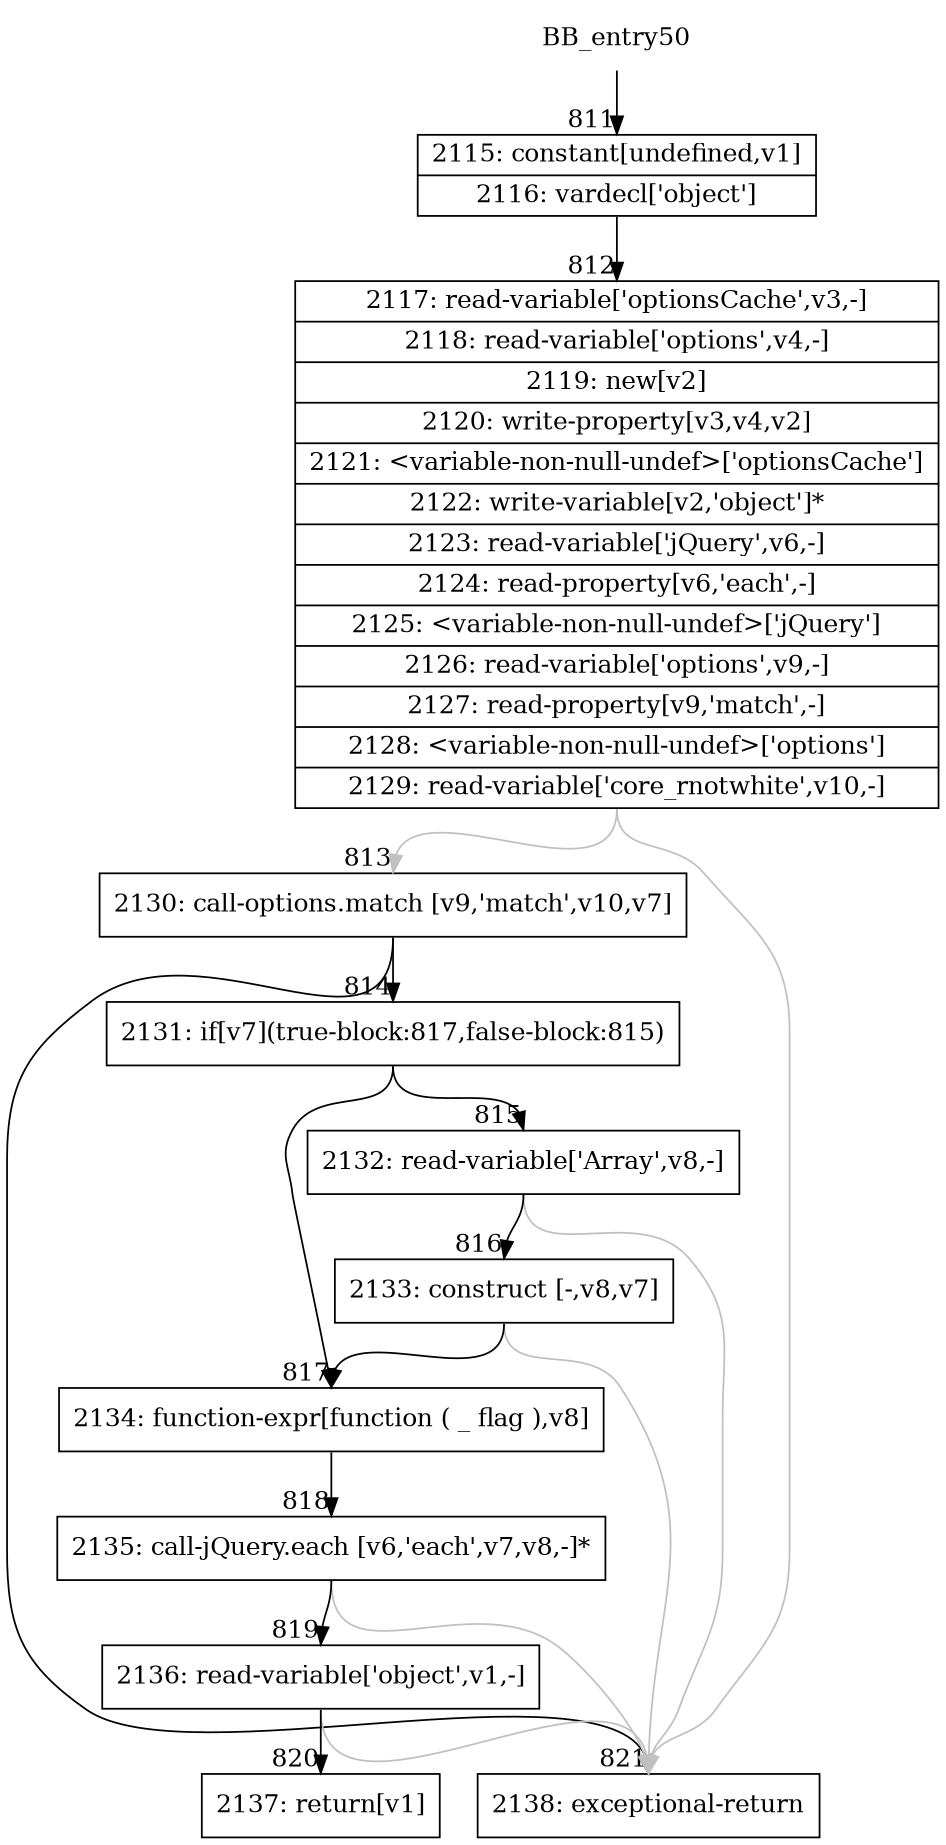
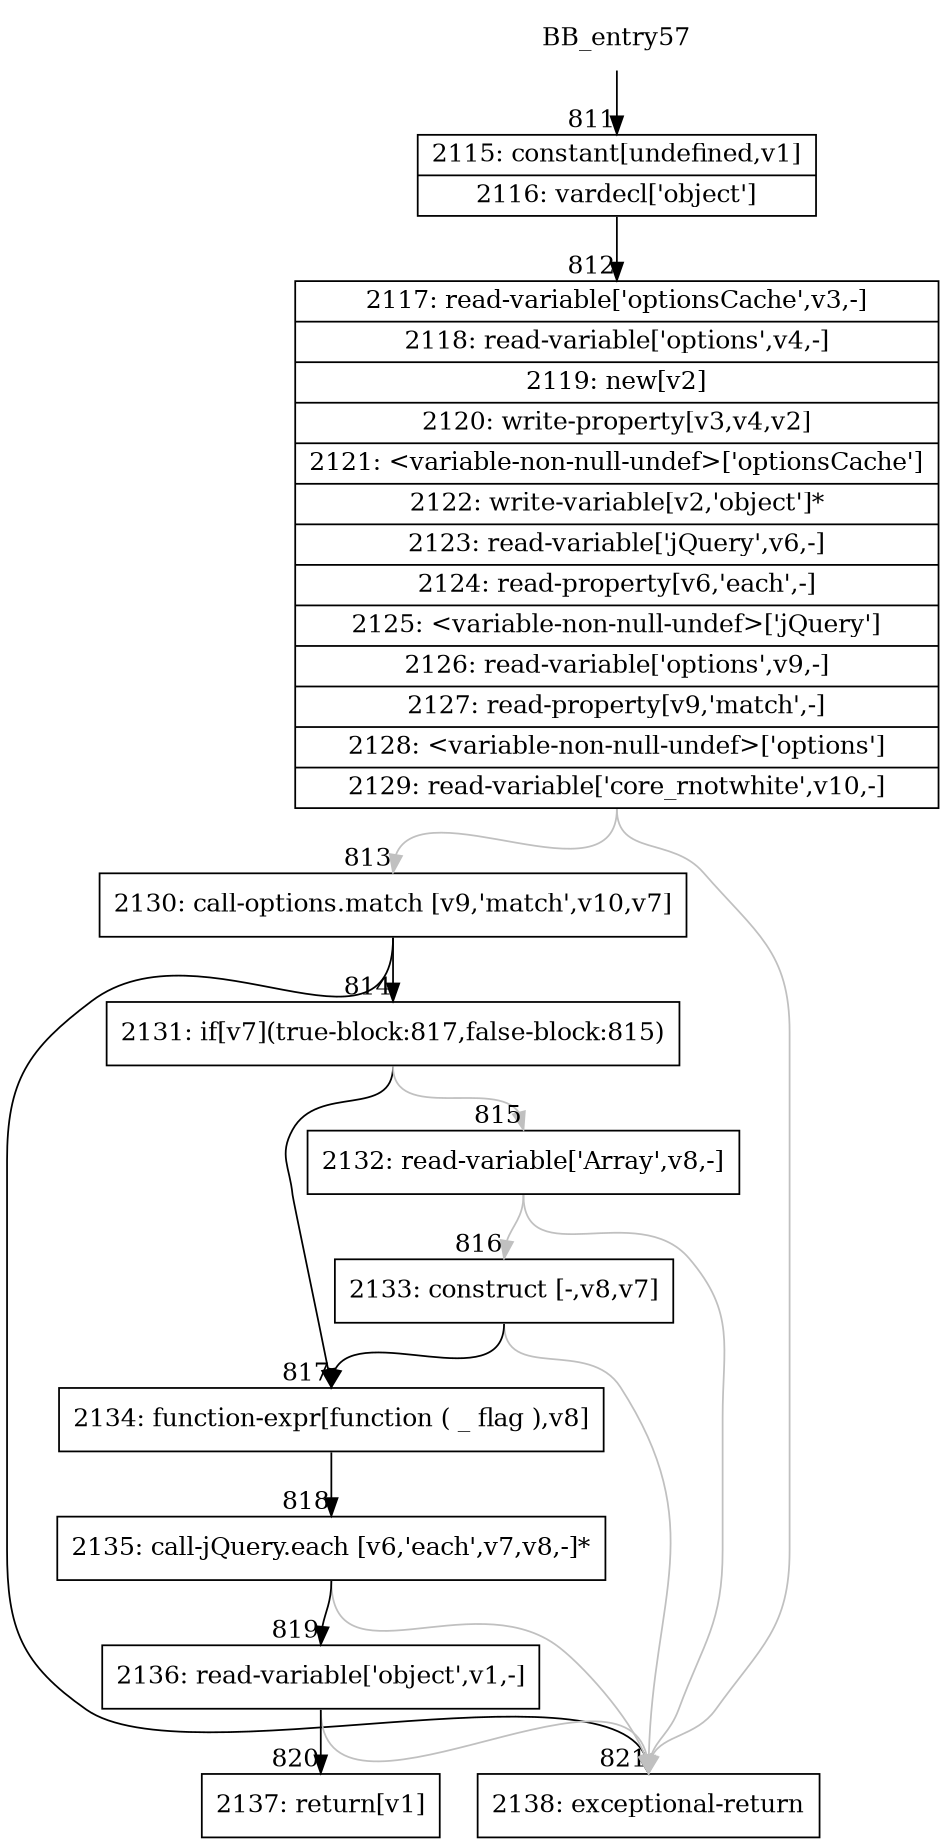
node "BB_entry50": label "BB_entry50" -> "BB_entry57"
edge "2131: if[v7](true-block:817,false-block:815)" -> "2132: read-variable['Array',v8,-]": color black -> gray
edge "2132: read-variable['Array',v8,-]" -> "2133: construct [-,v8,v7]": color black -> gray
